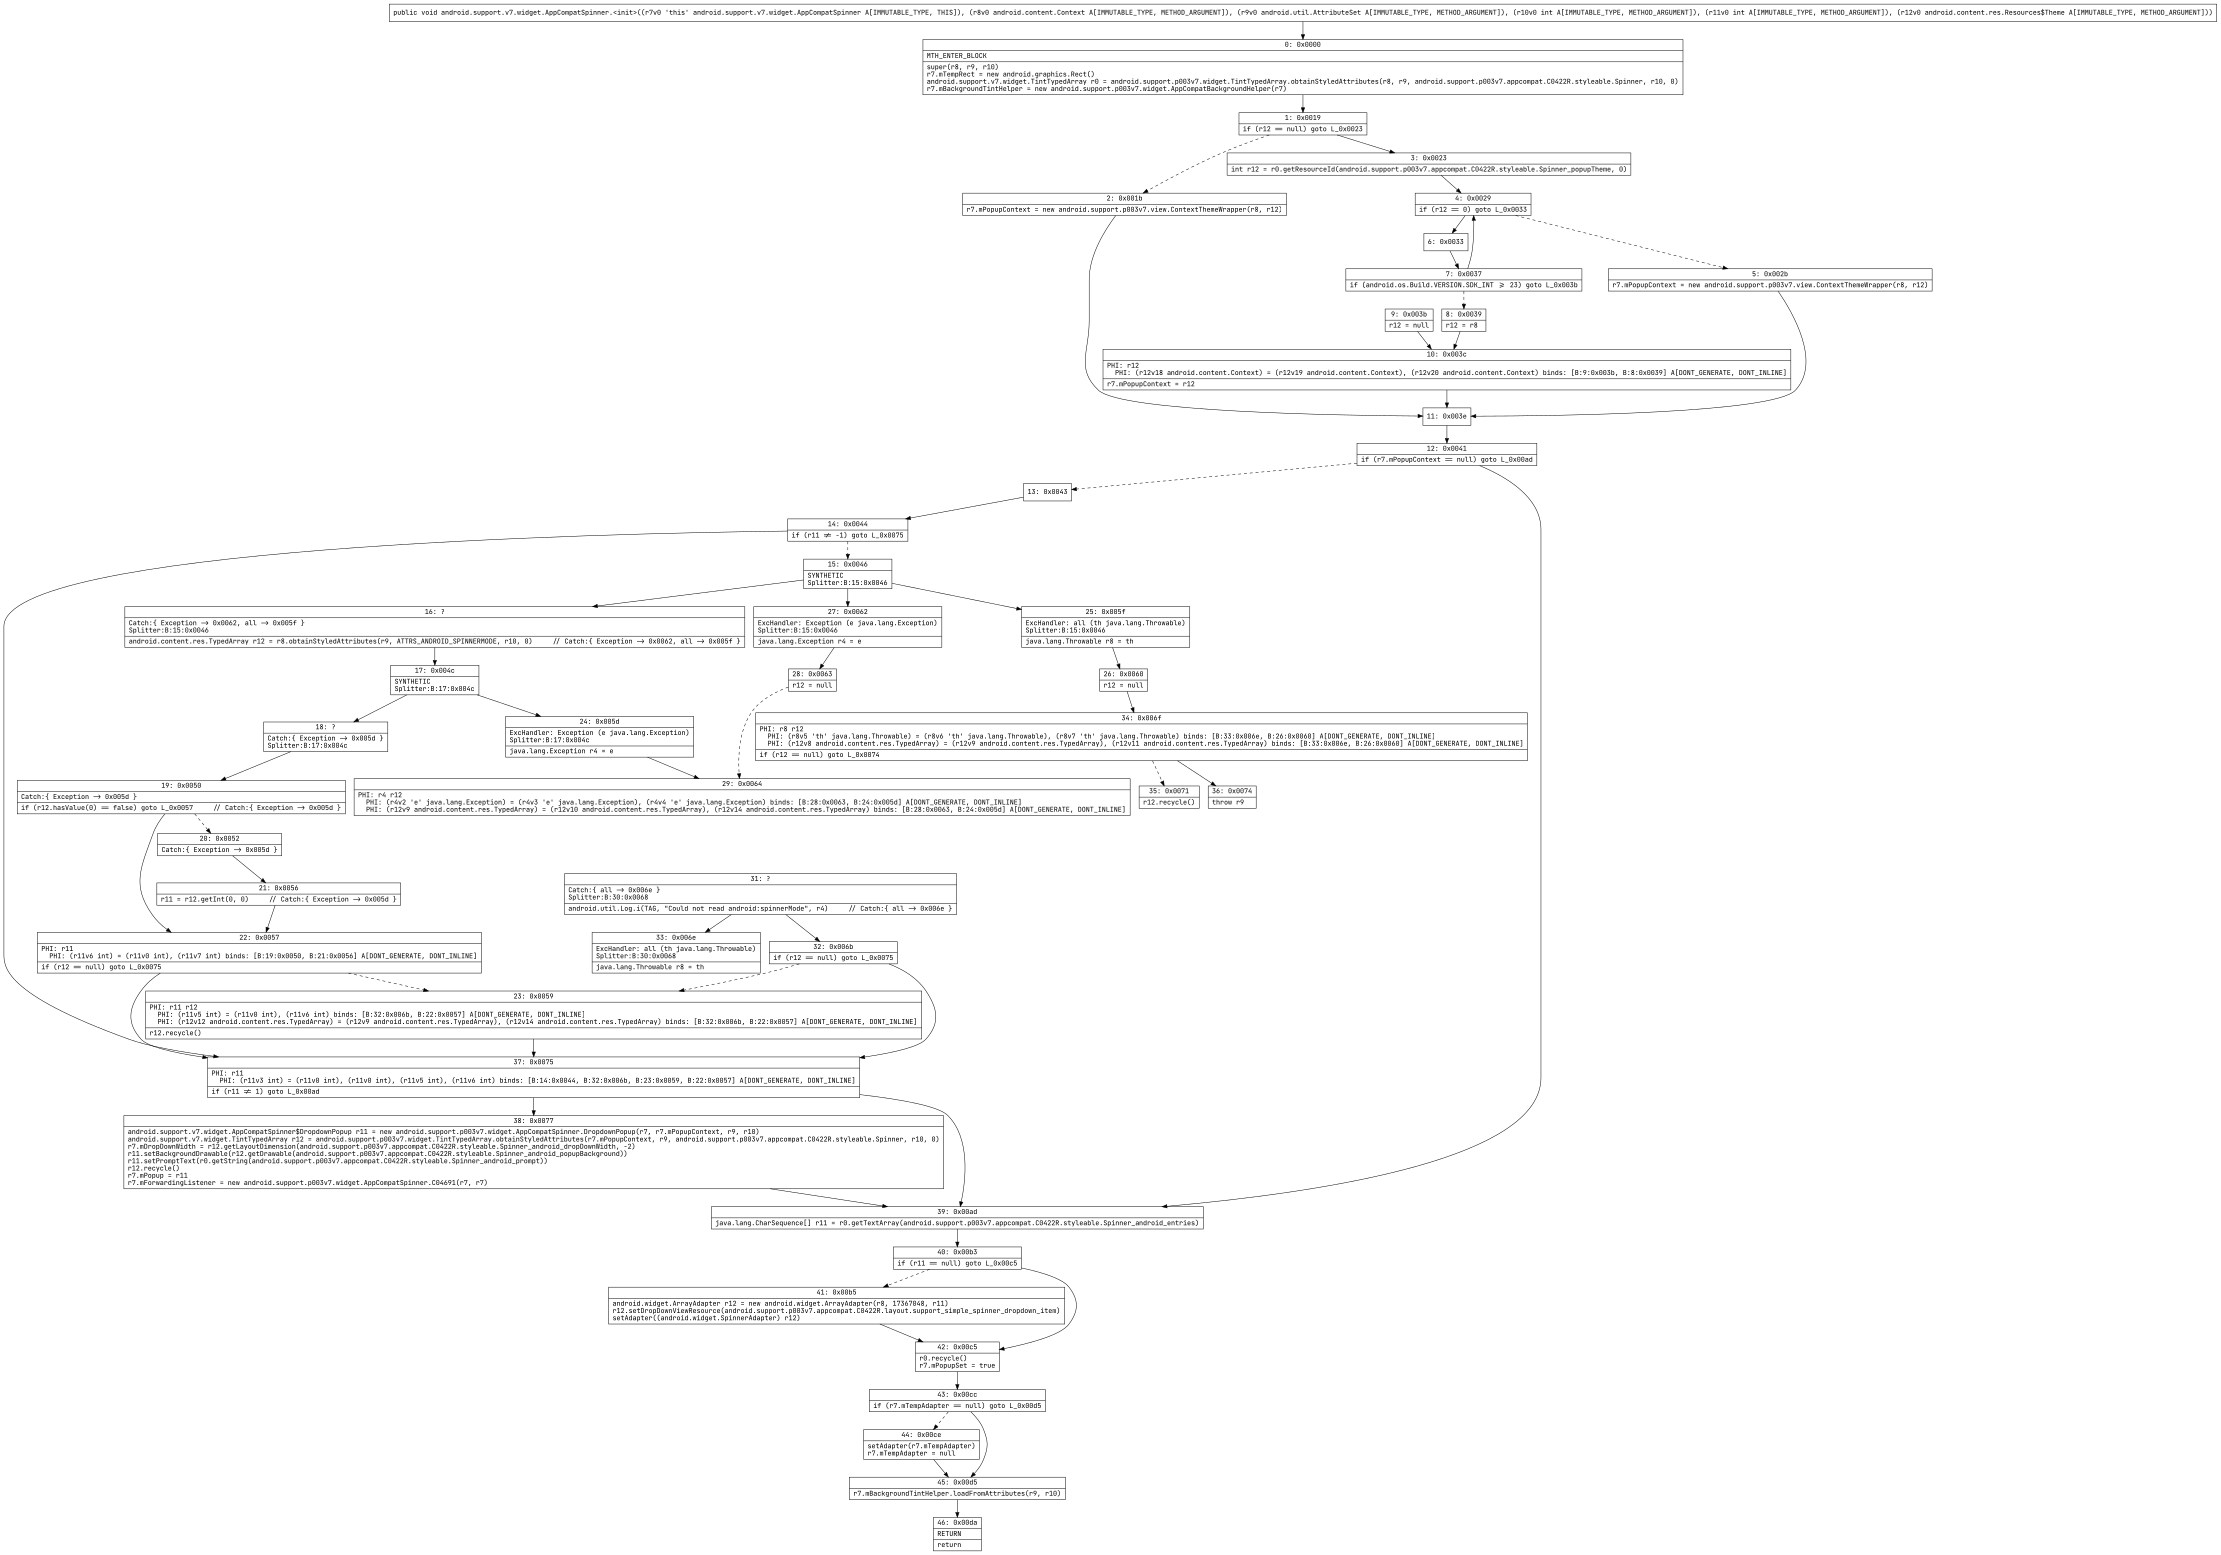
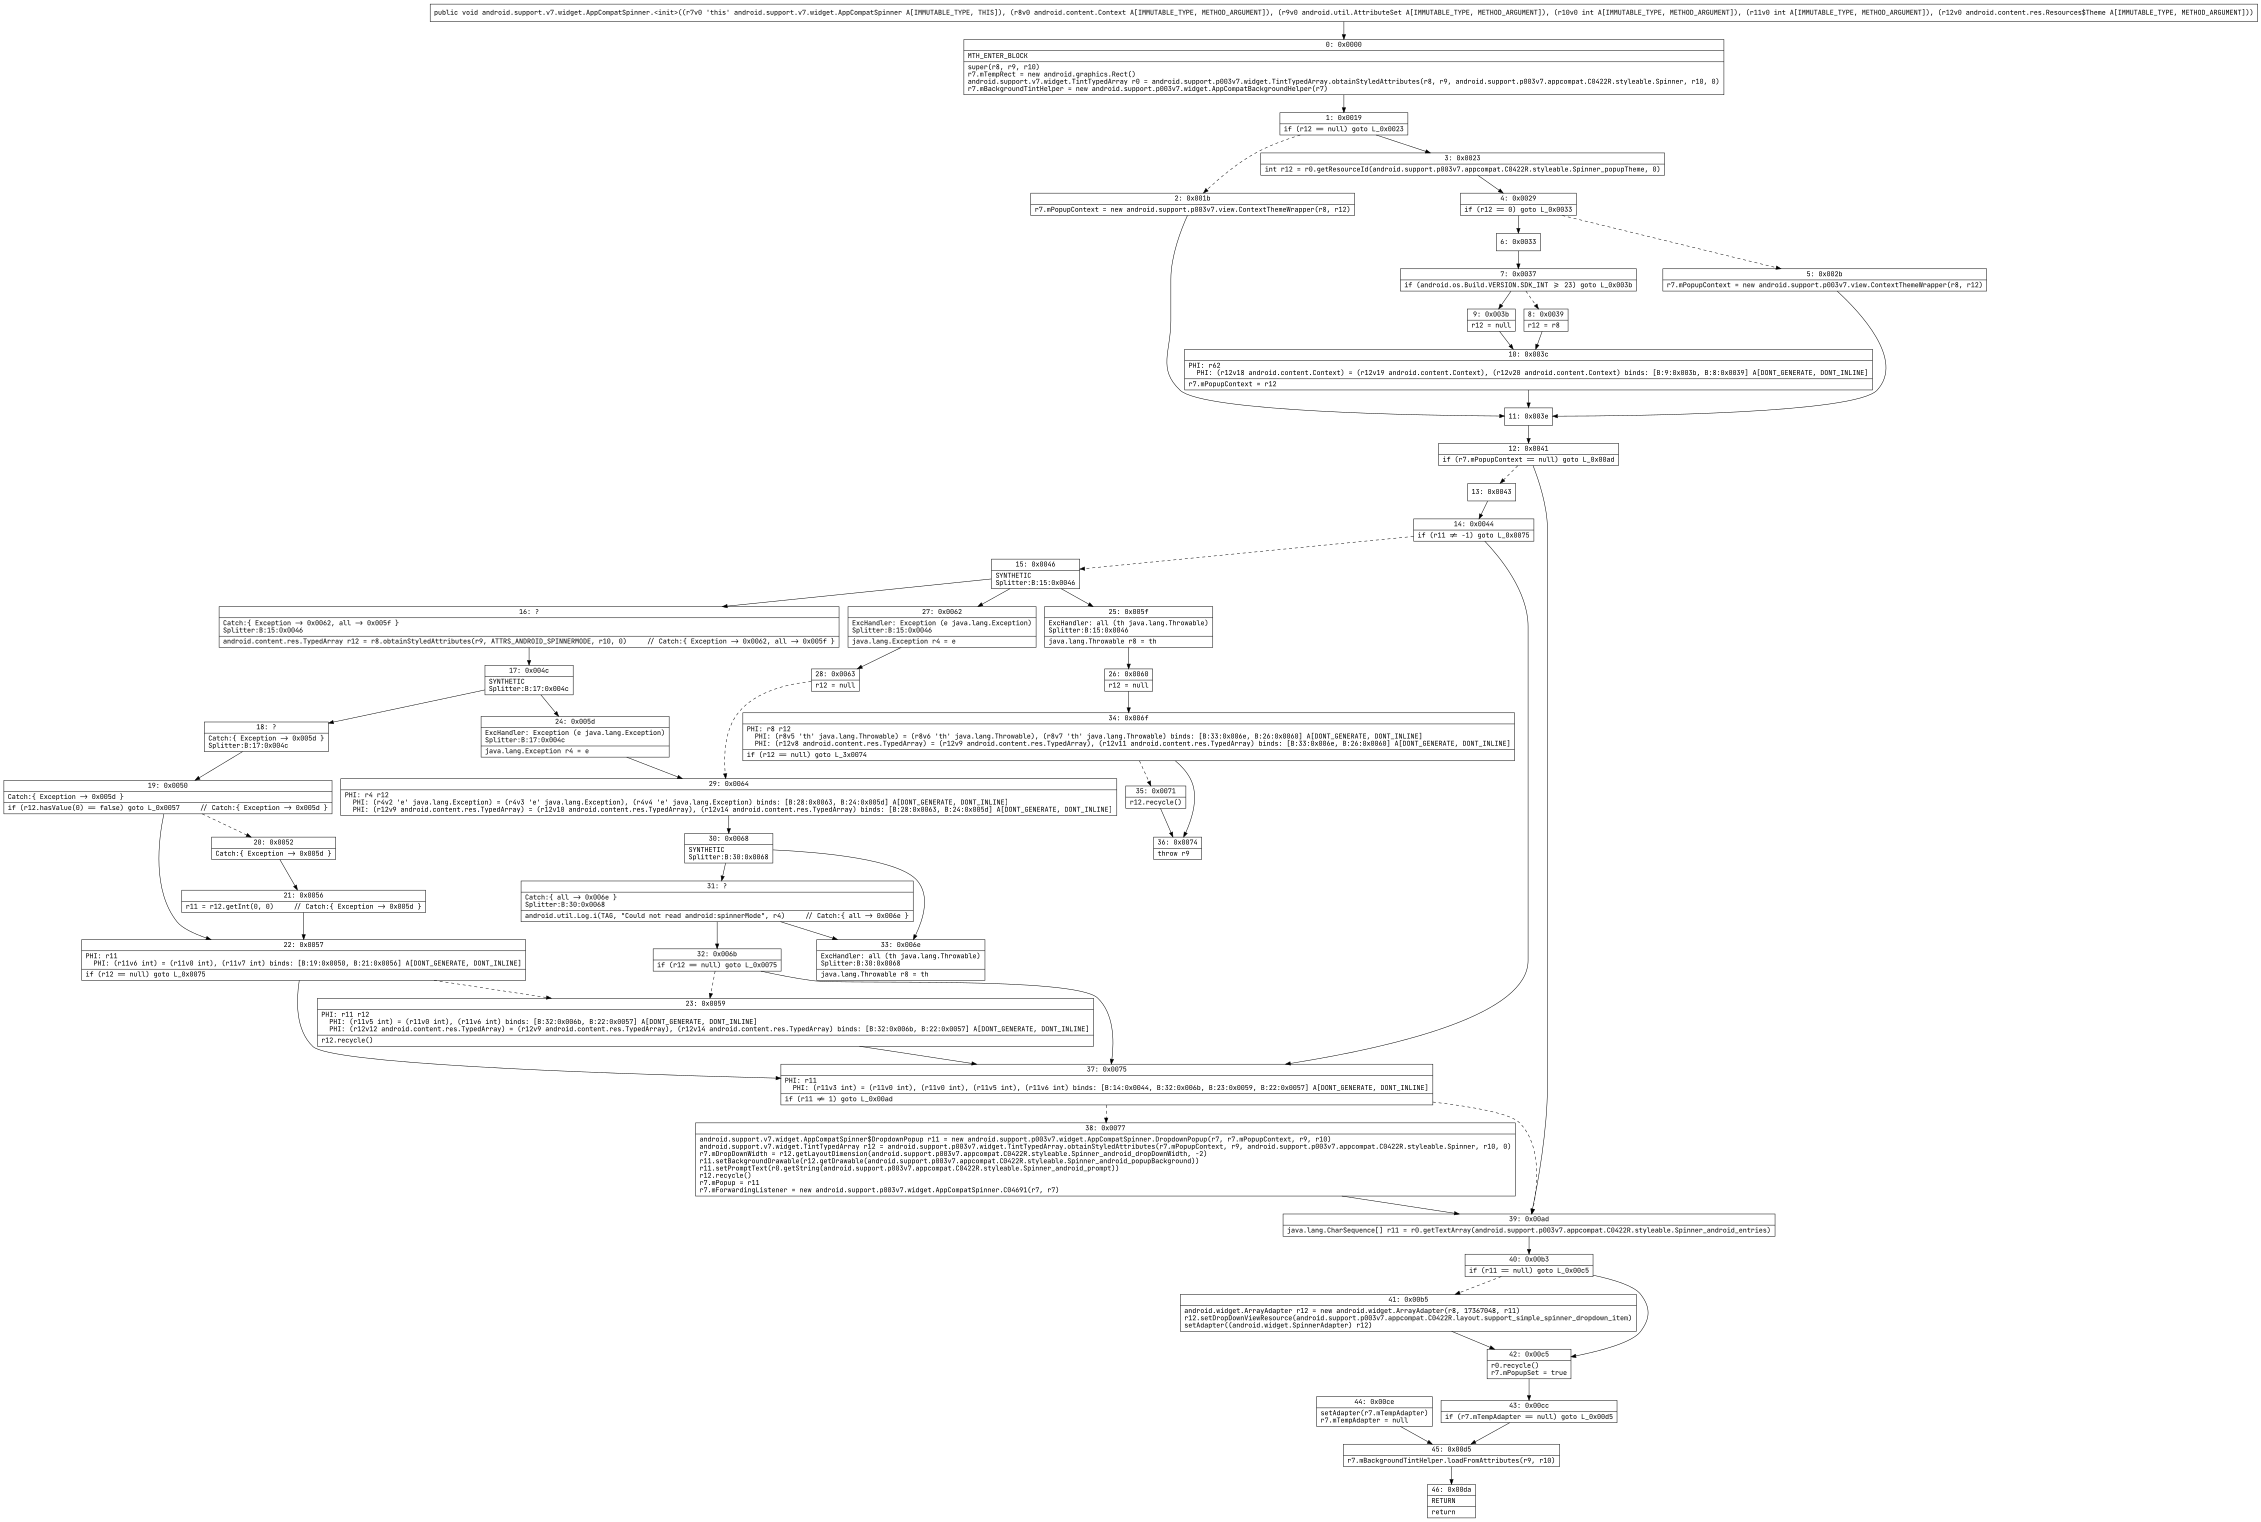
edge "7: 0x0037" -> "4: 0x0029": now "7: 0x0037" -> "9: 0x003b"
node "10: 0x003c": text "PHI: r12" -> "PHI: r62"
node "34: 0x006f": text "if (r12 == null) goto L_0x0074" -> "if (r12 == null) goto L_3x0074"
edge "35: 0x0071" -> "36: 0x0074": added
node "30: 0x0068": added
edge "37: 0x0075" -> "38: 0x0077": style solid -> dashed
edge "37: 0x0075" -> "39: 0x00ad": style solid -> dashed
edge "43: 0x00cc" -> "44: 0x00ce": removed
